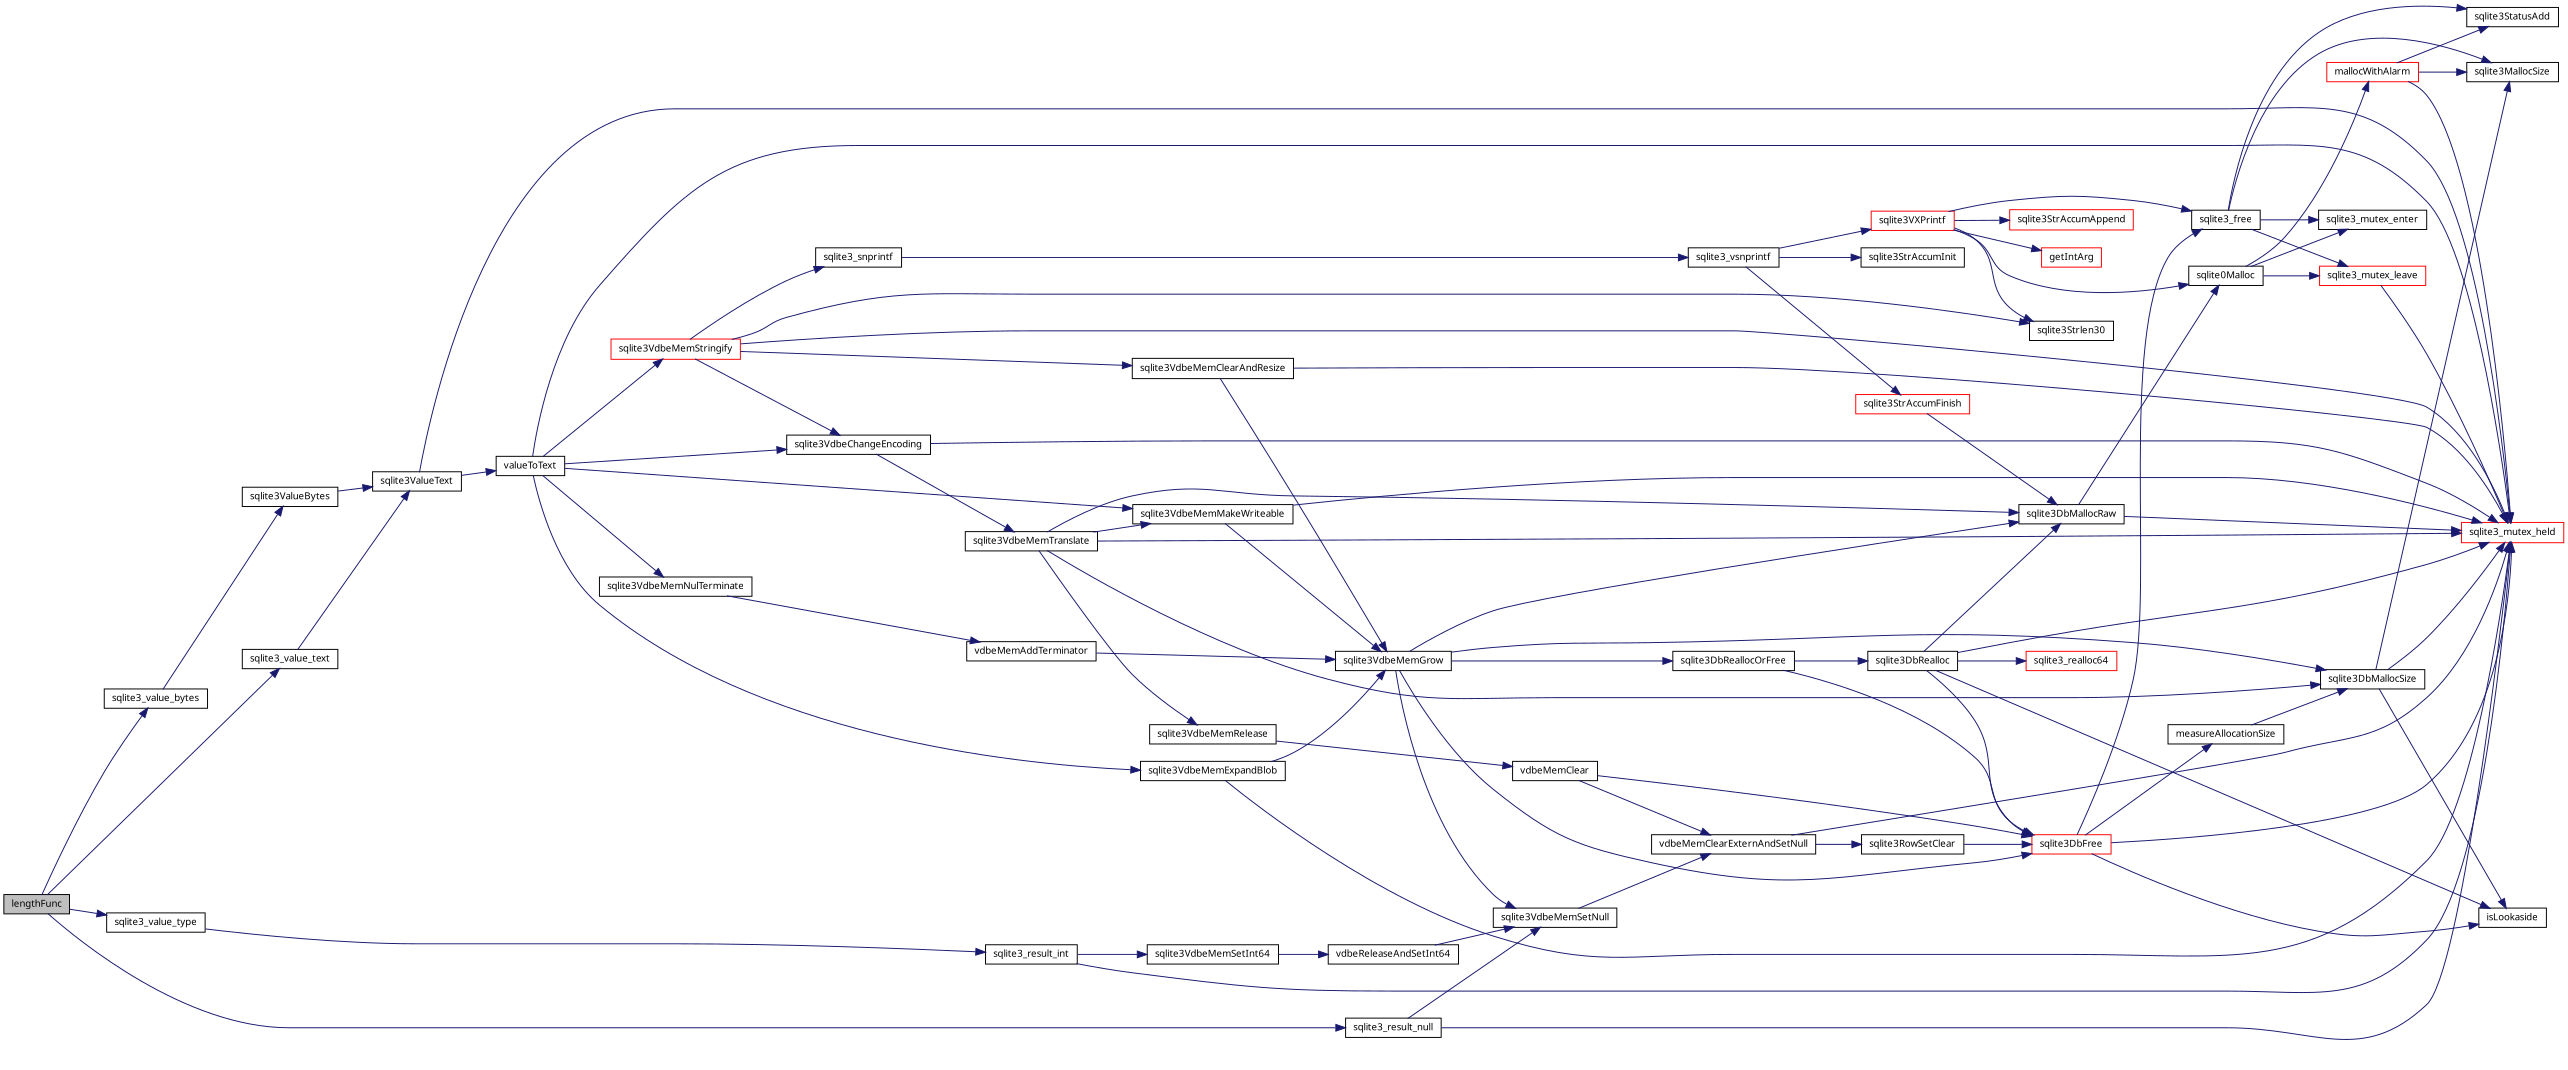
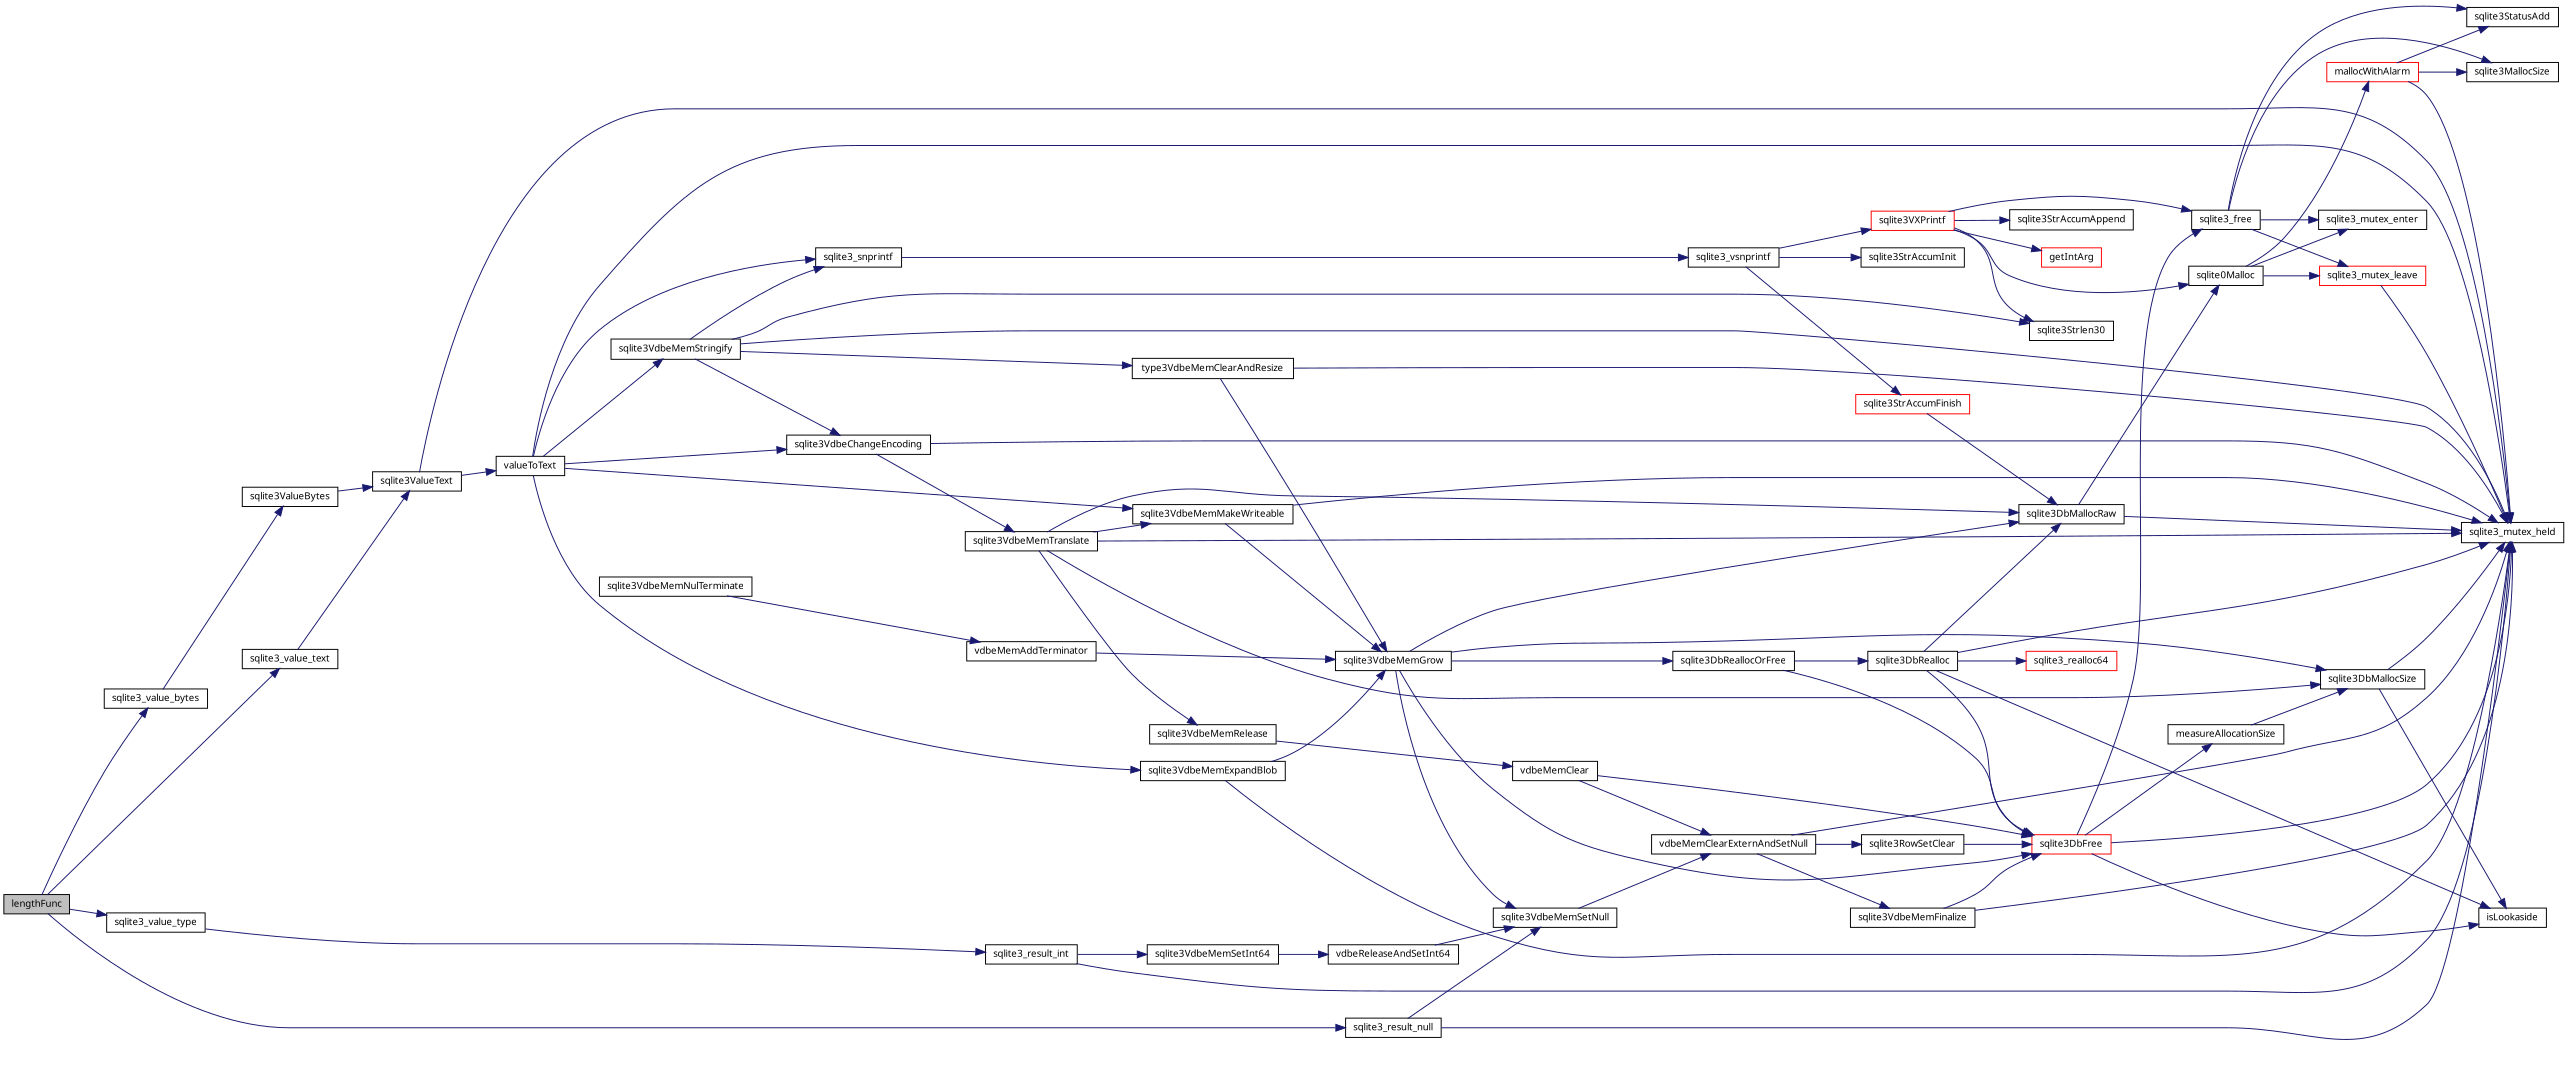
node "sqlite3StrAccumAppend": color red -> black
node "sqlite3VdbeMemStringify": color red -> black
node "sqlite3VdbeMemClearAndResize": label "sqlite3VdbeMemClearAndResize" -> "type3VdbeMemClearAndResize"
edge "sqlite3DbMallocSize" -> "sqlite3MallocSize": removed
edge "valueToText" -> "sqlite3VdbeMemNulTerminate": now "valueToText" -> "sqlite3_snprintf"
node "sqlite3_mutex_held": color red -> black
node "sqlite3VdbeMemFinalize": added
